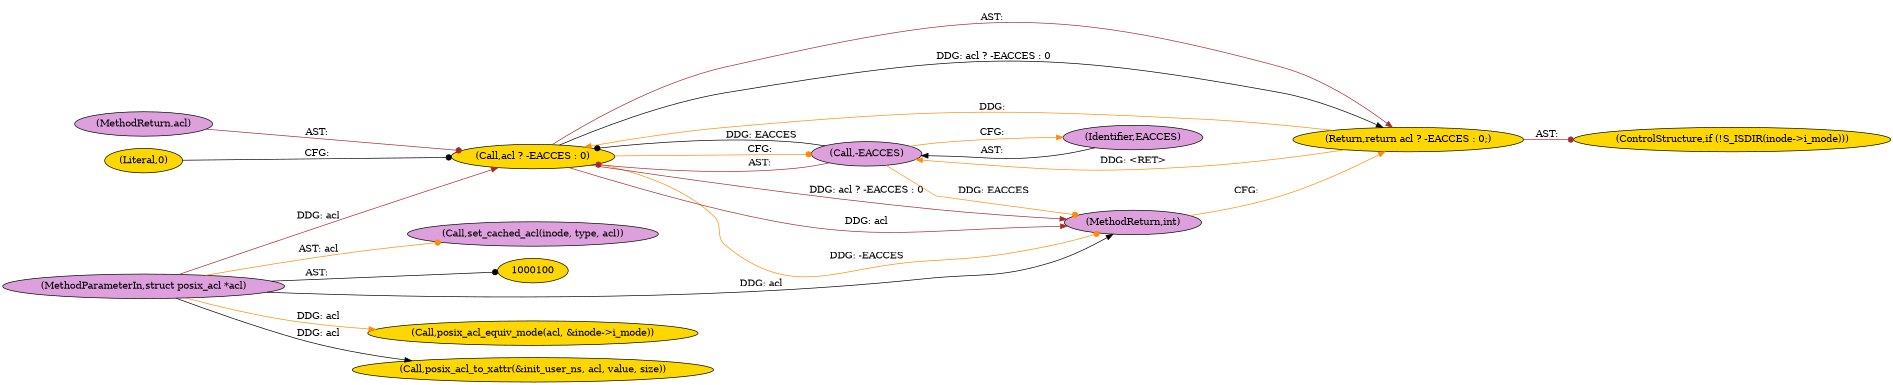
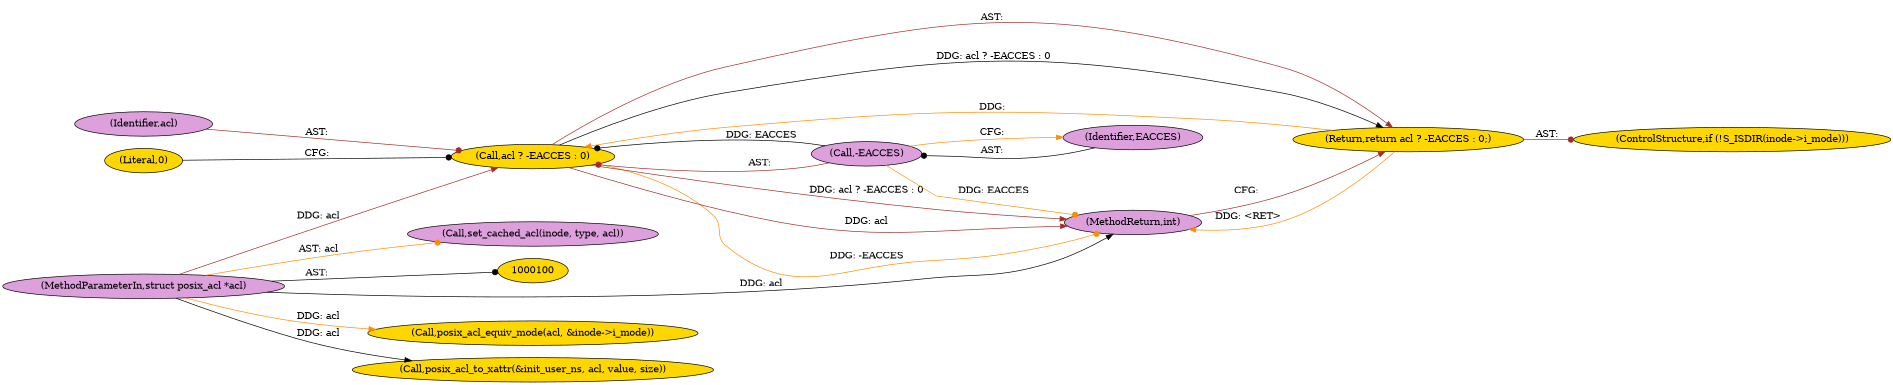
node "(MethodReturn,acl)": label "(MethodReturn,acl)" -> "(Identifier,acl)"
edge "(Call,acl ? -EACCES : 0)" -> "(Call,-EACCES)": removed, label "CFG:"
edge "(Identifier,EACCES)" -> "(Call,-EACCES)": arrowhead normal -> dot
edge "(Return,return acl ? -EACCES : 0;)" -> "(Call,-EACCES)": now "(Return,return acl ? -EACCES : 0;)" -> "(MethodReturn,int)"
edge "(MethodReturn,int)" -> "(Return,return acl ? -EACCES : 0;)": color darkorange -> brown
